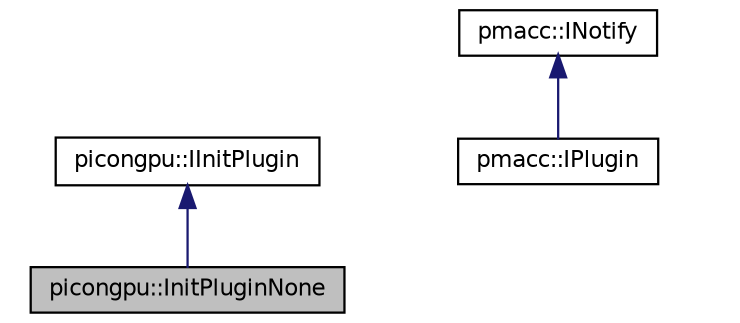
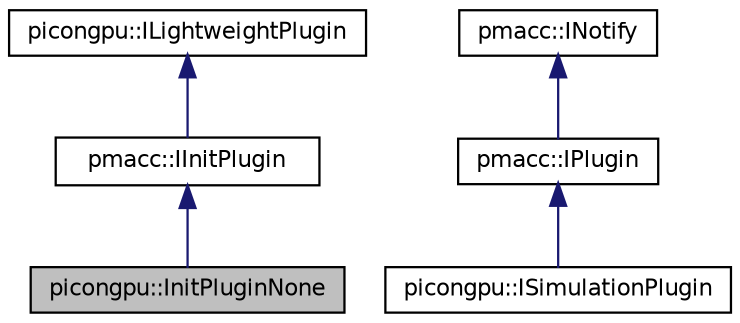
node "picongpu::ILightweightPlugin": added
node "picongpu::IInitPlugin": label "picongpu::IInitPlugin" -> "pmacc::IInitPlugin"
node "picongpu::ISimulationPlugin": added
